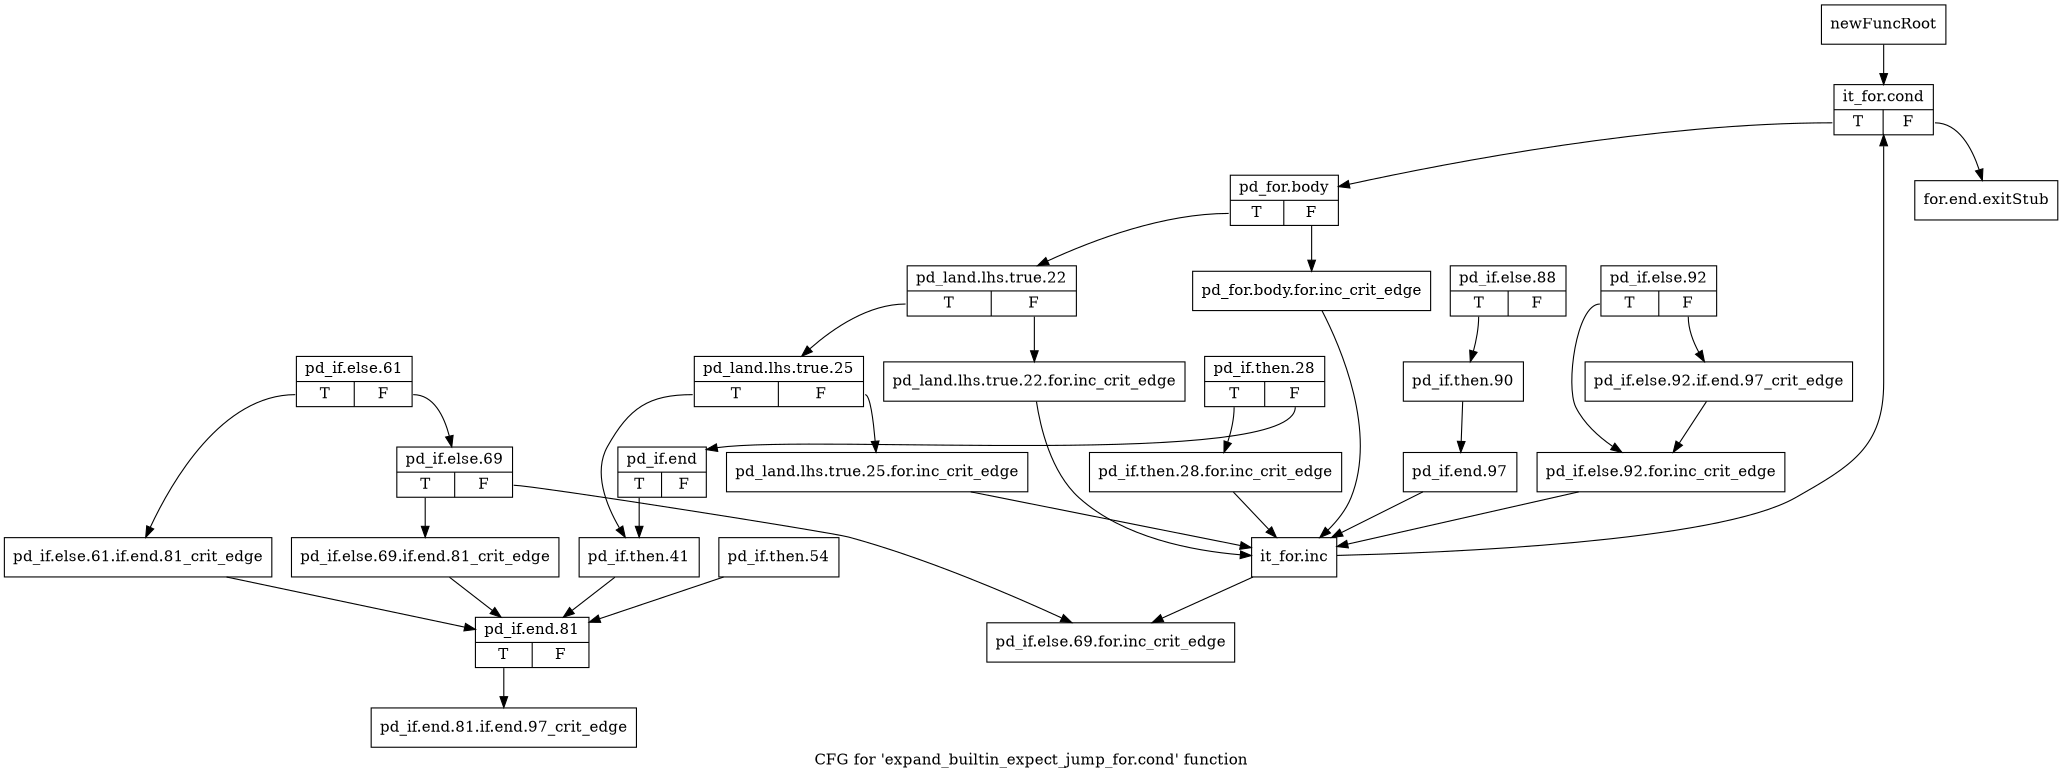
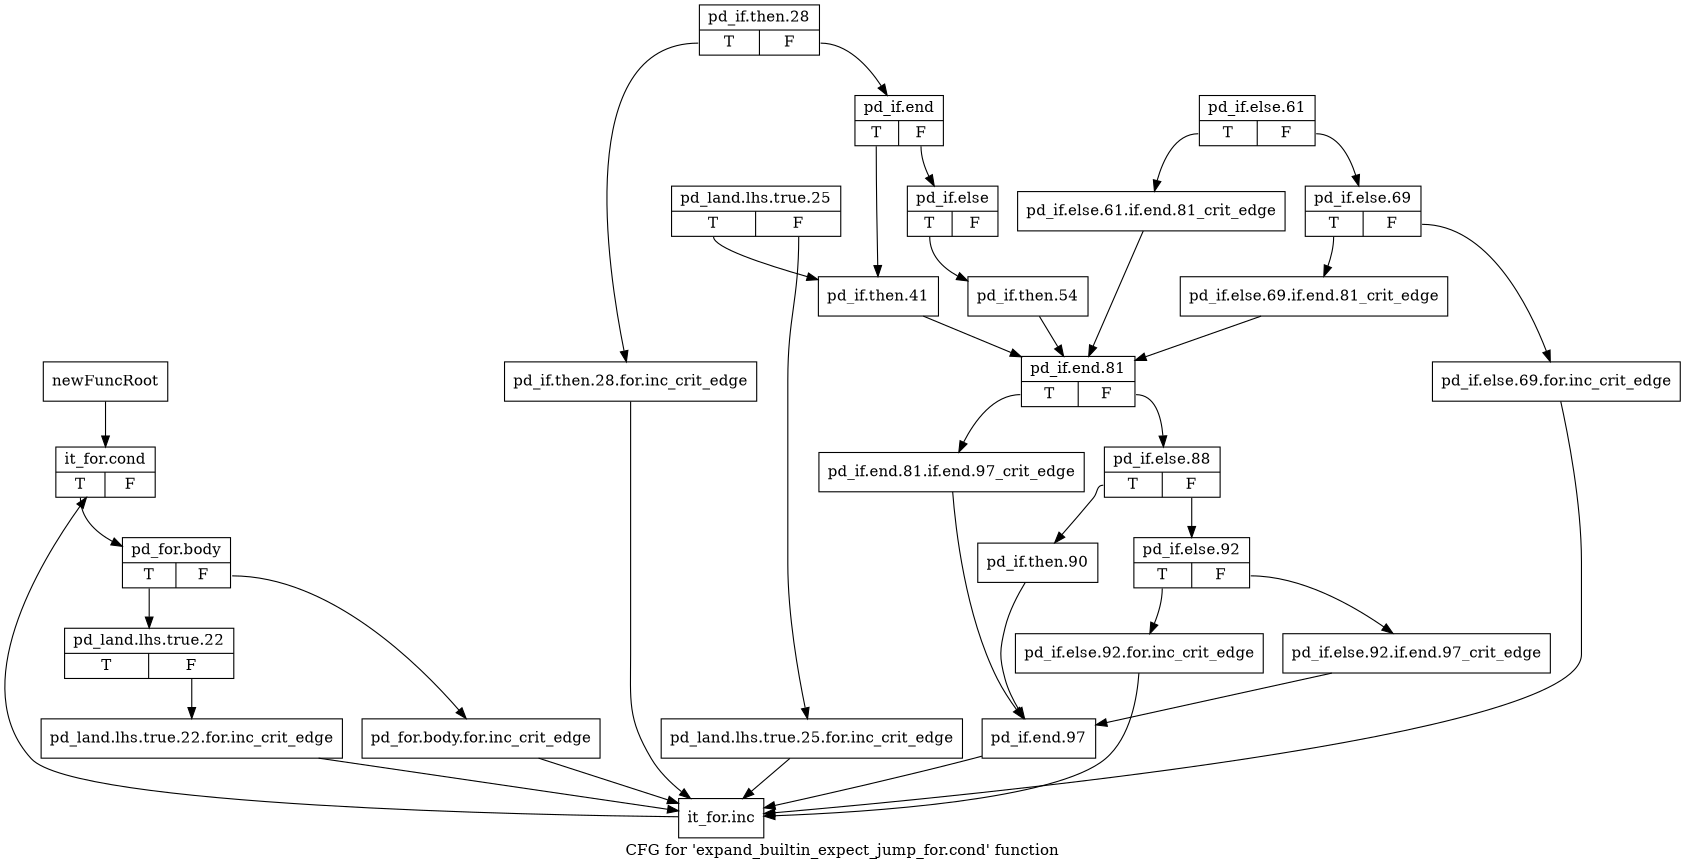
node "for.end.exitStub": removed
node "pd_if.else": added
edge "pd_land.lhs.true.22" -> "pd_land.lhs.true.25": removed
edge "pd_if.end.81" -> "pd_if.else.88": added
edge "pd_if.else.92.if.end.97_crit_edge" -> "pd_if.else.92.for.inc_crit_edge": now "pd_if.else.92.if.end.97_crit_edge" -> "pd_if.end.97"
edge "pd_if.else.88" -> "pd_if.else.92": added
edge "it_for.inc" -> "pd_if.else.69.for.inc_crit_edge": reversed
edge "pd_if.end.81.if.end.97_crit_edge" -> "pd_if.end.97": added
